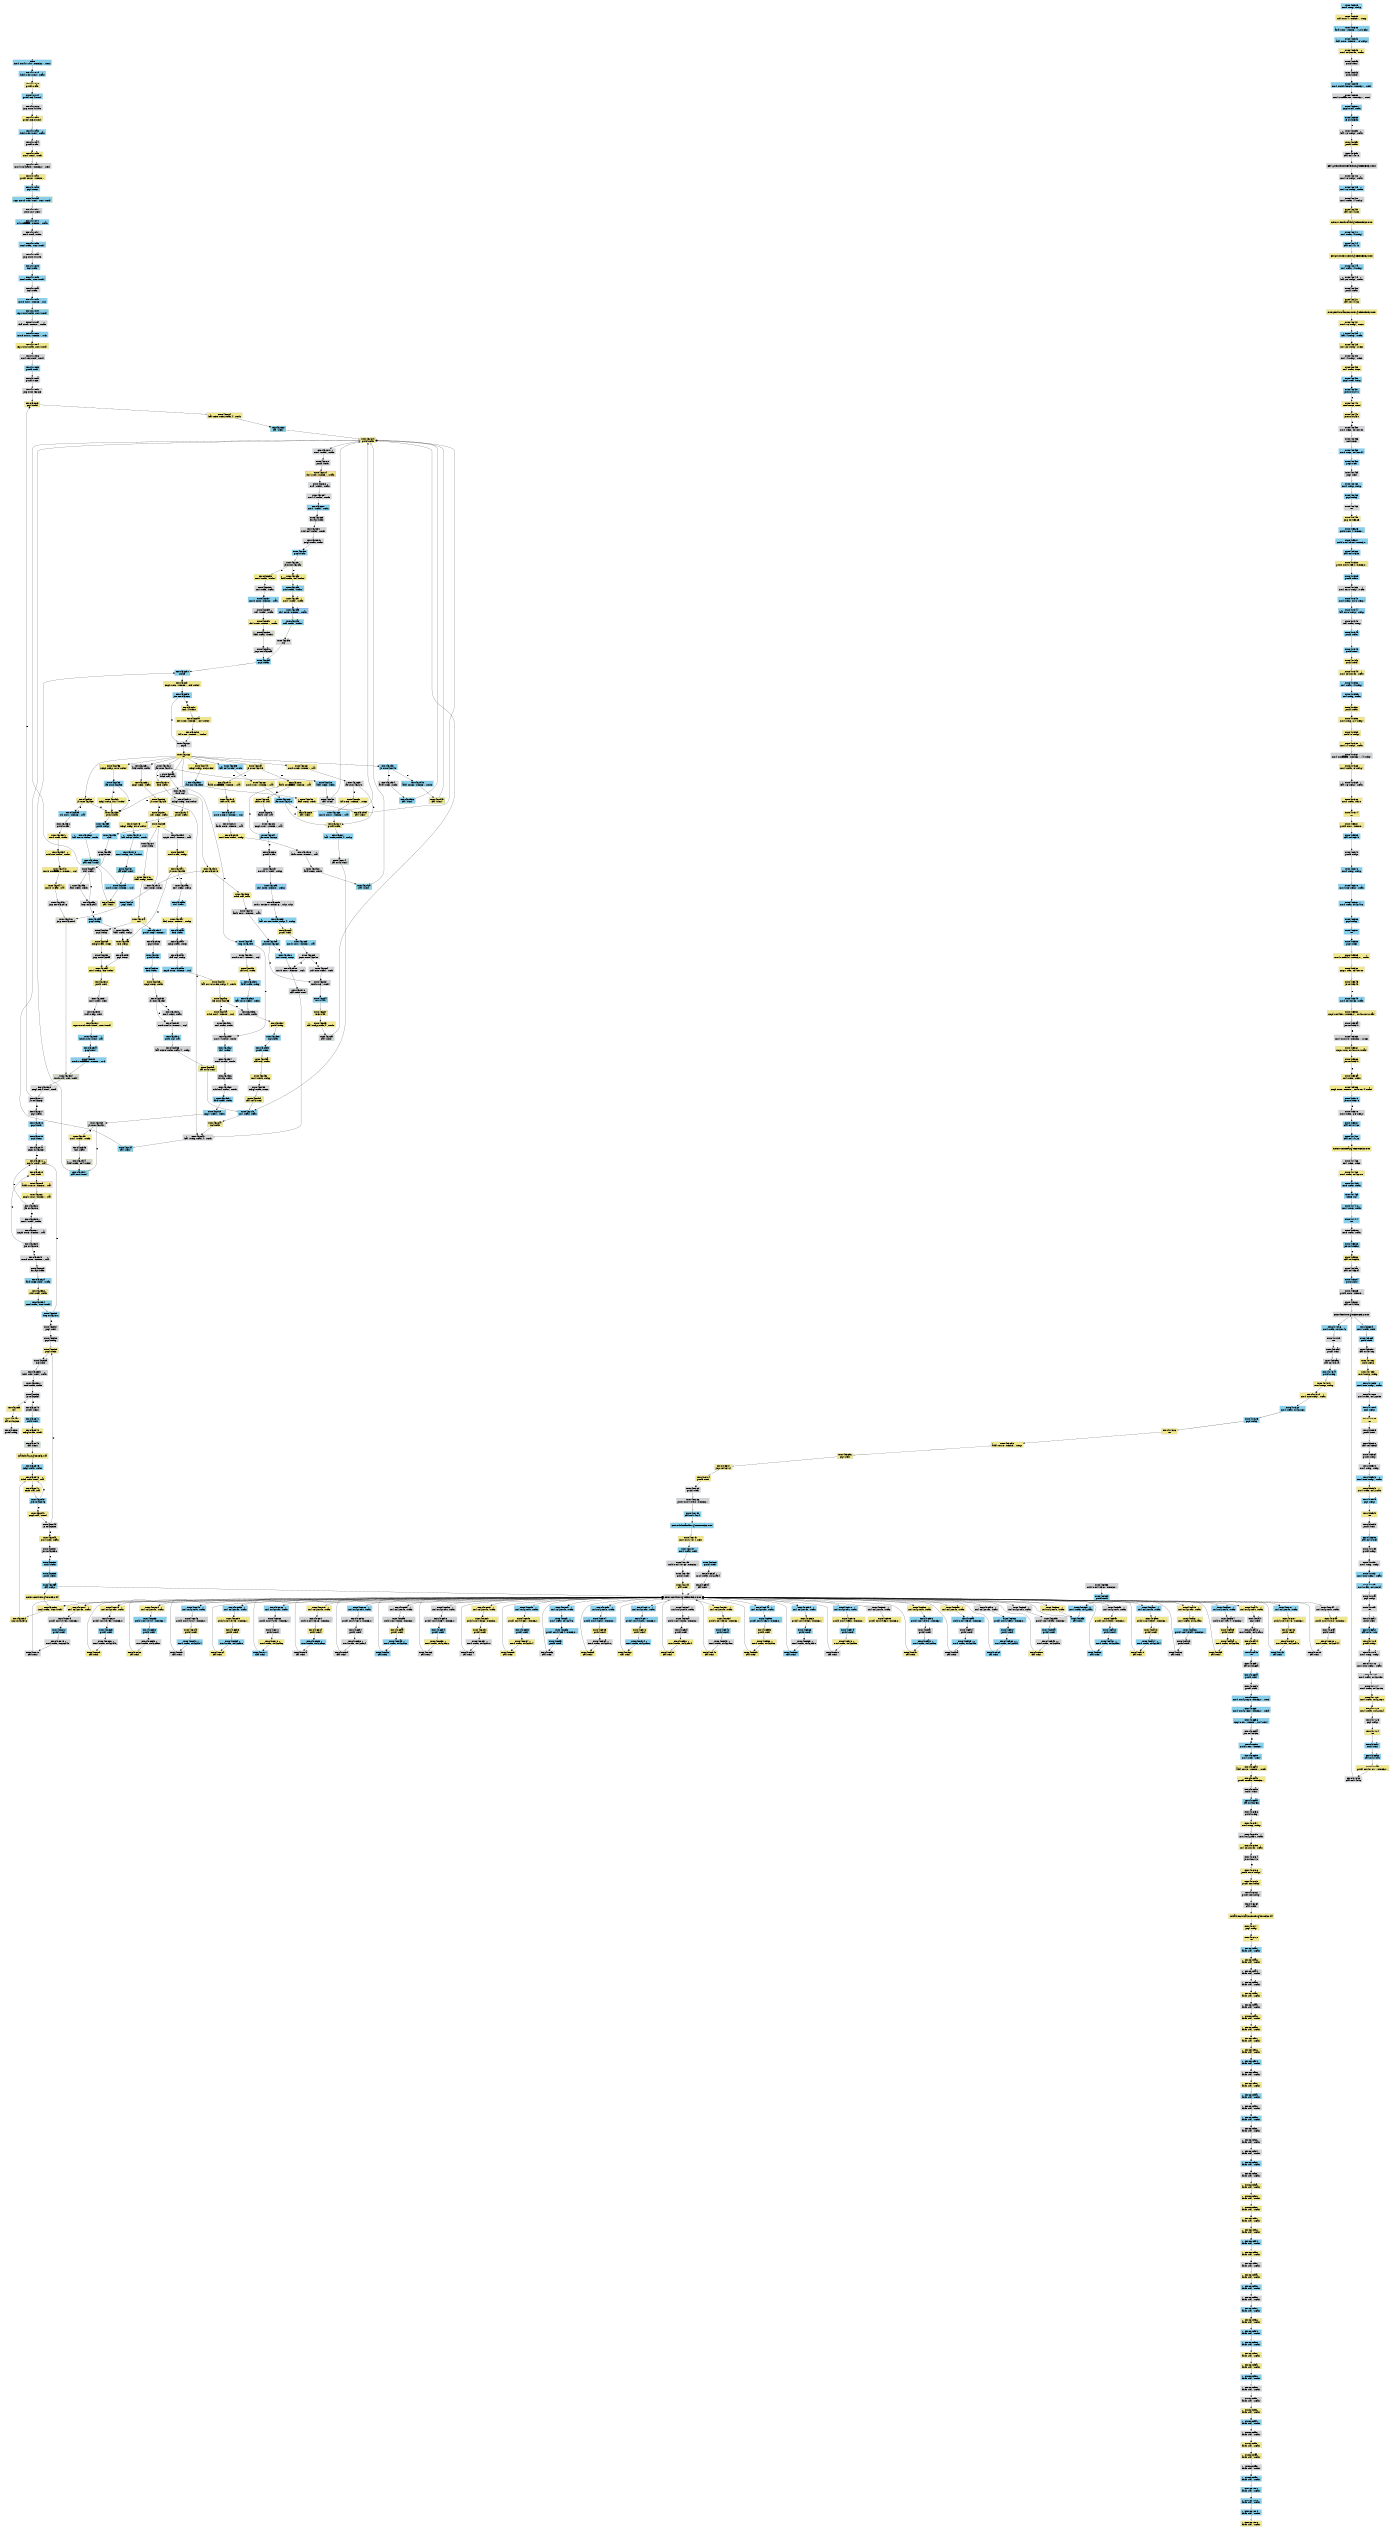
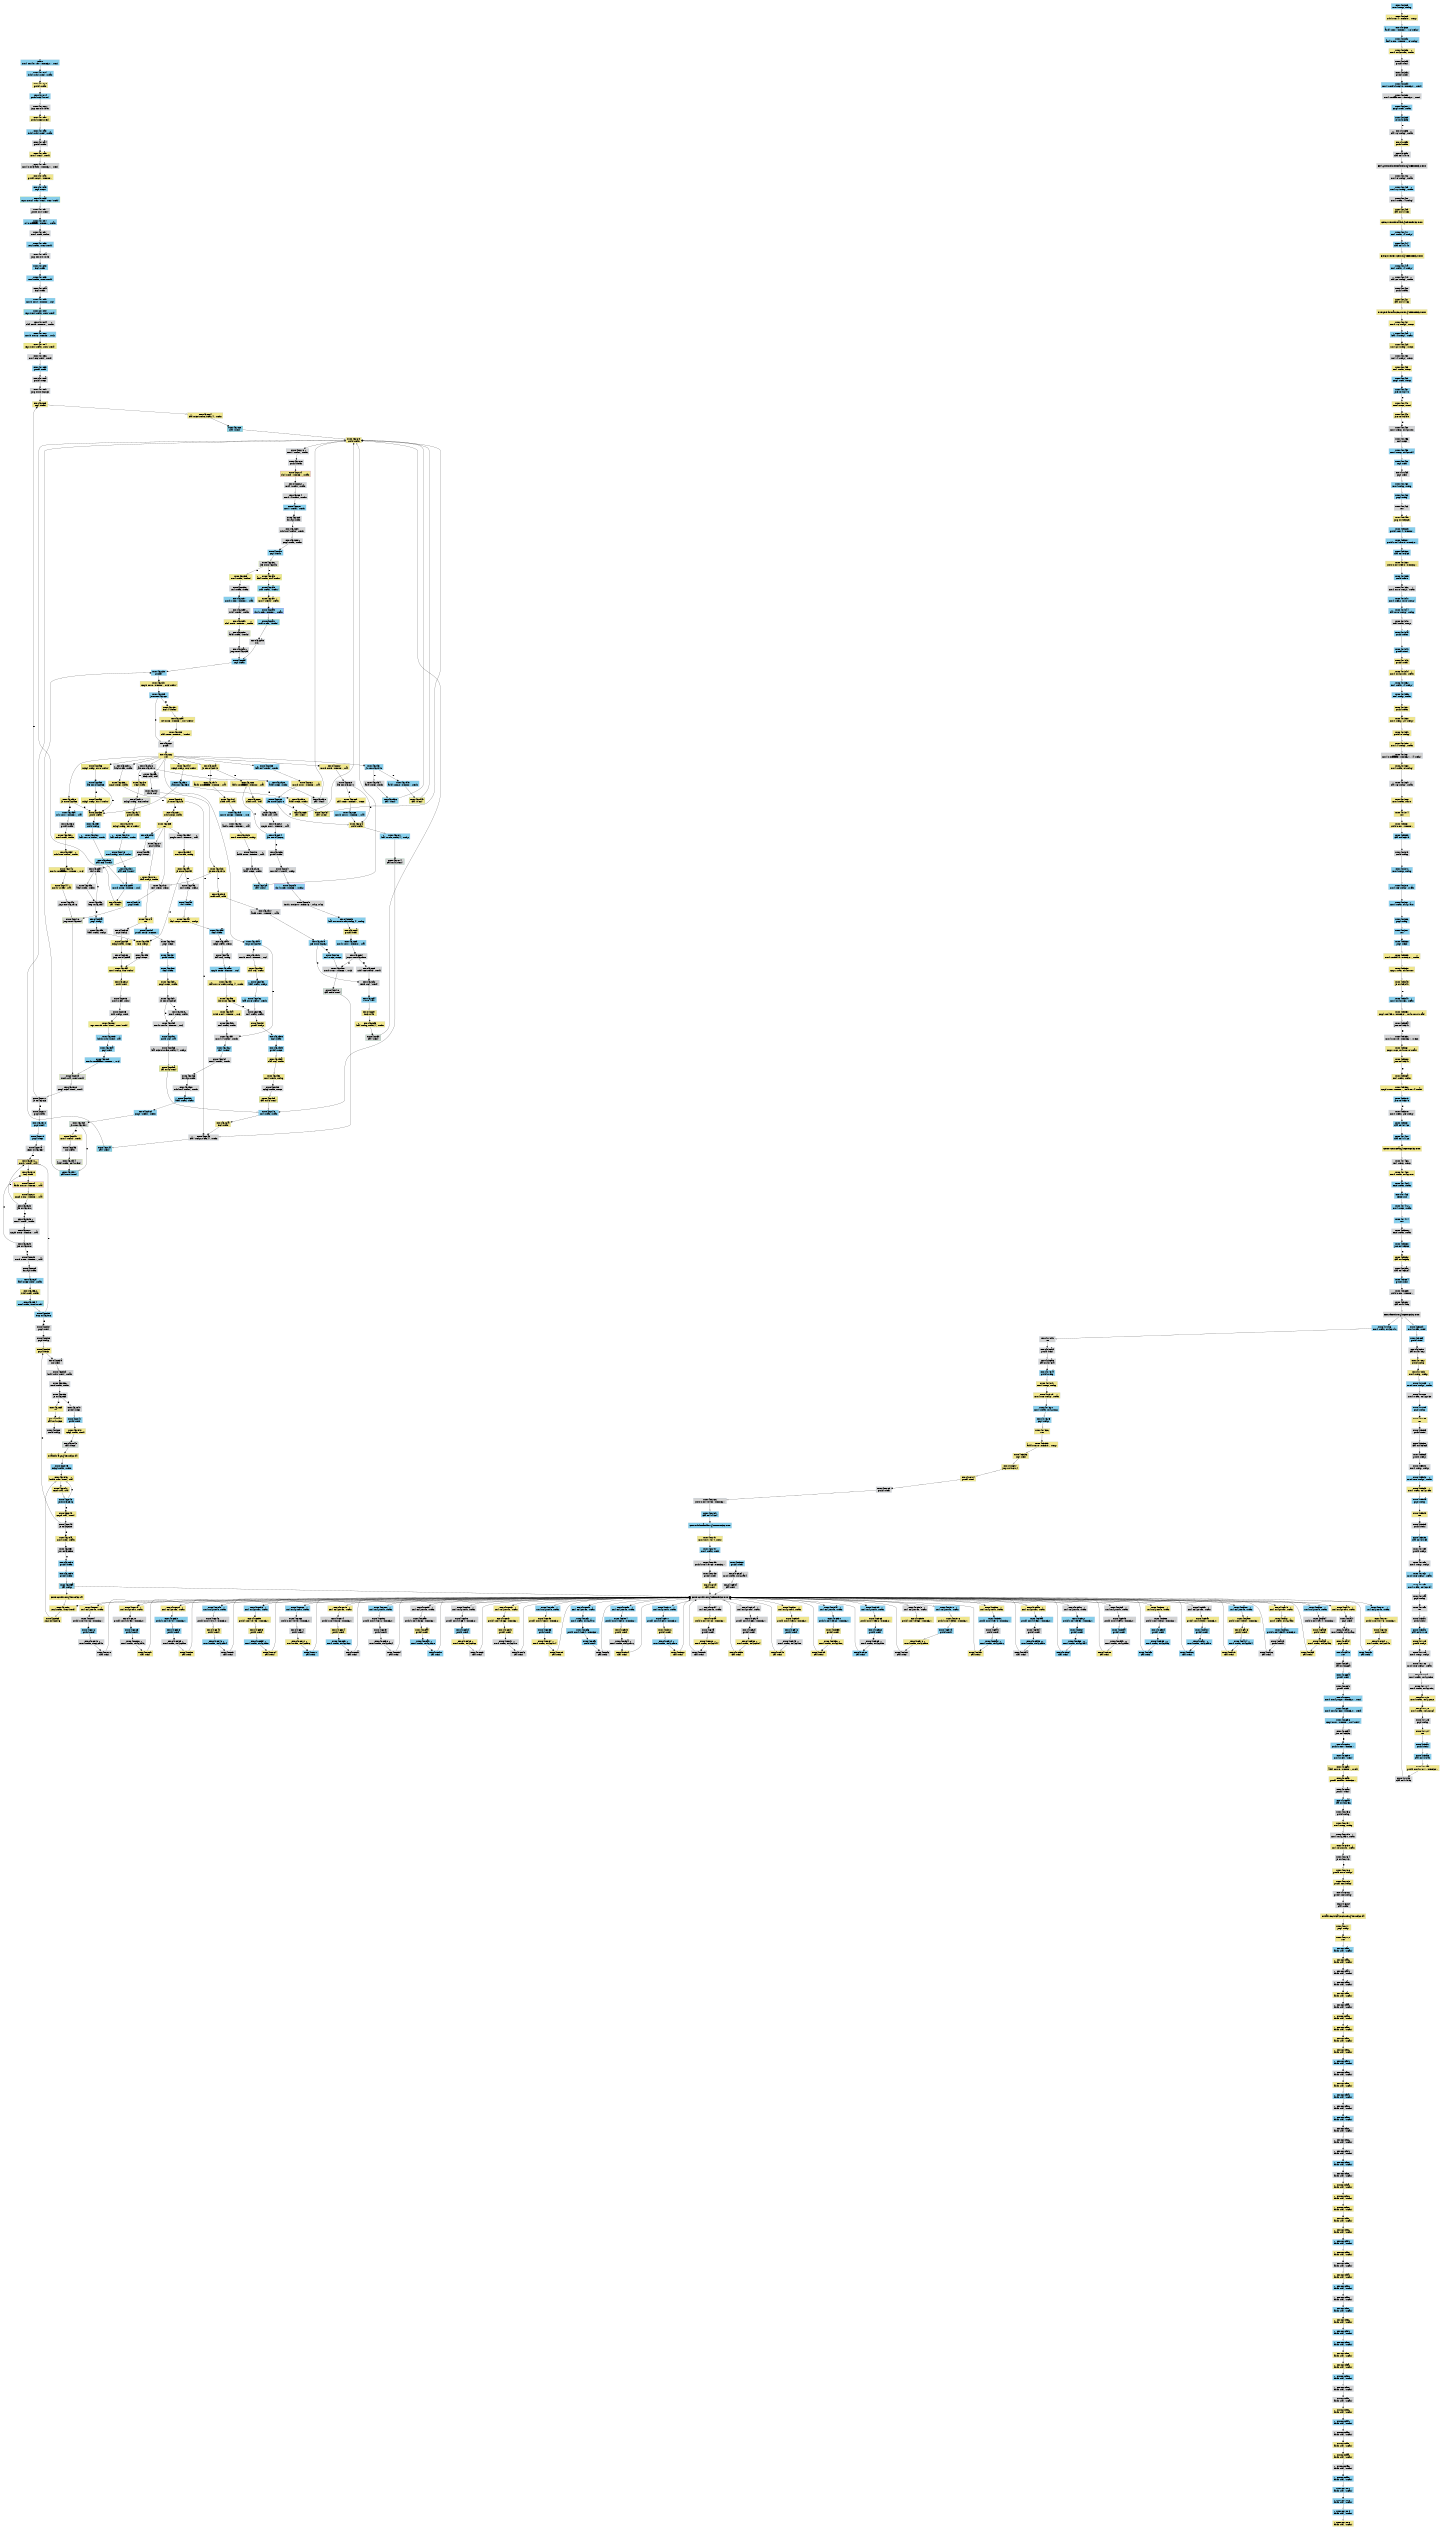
edge "0x004069e2 xorl 0x4200d0, %eax" -> "0x004069f3 call %esi": now "0x004069e2 xorl 0x4200d0, %eax" -> "0x004069e8 pushl $0x41b9c0<UINT32>"
